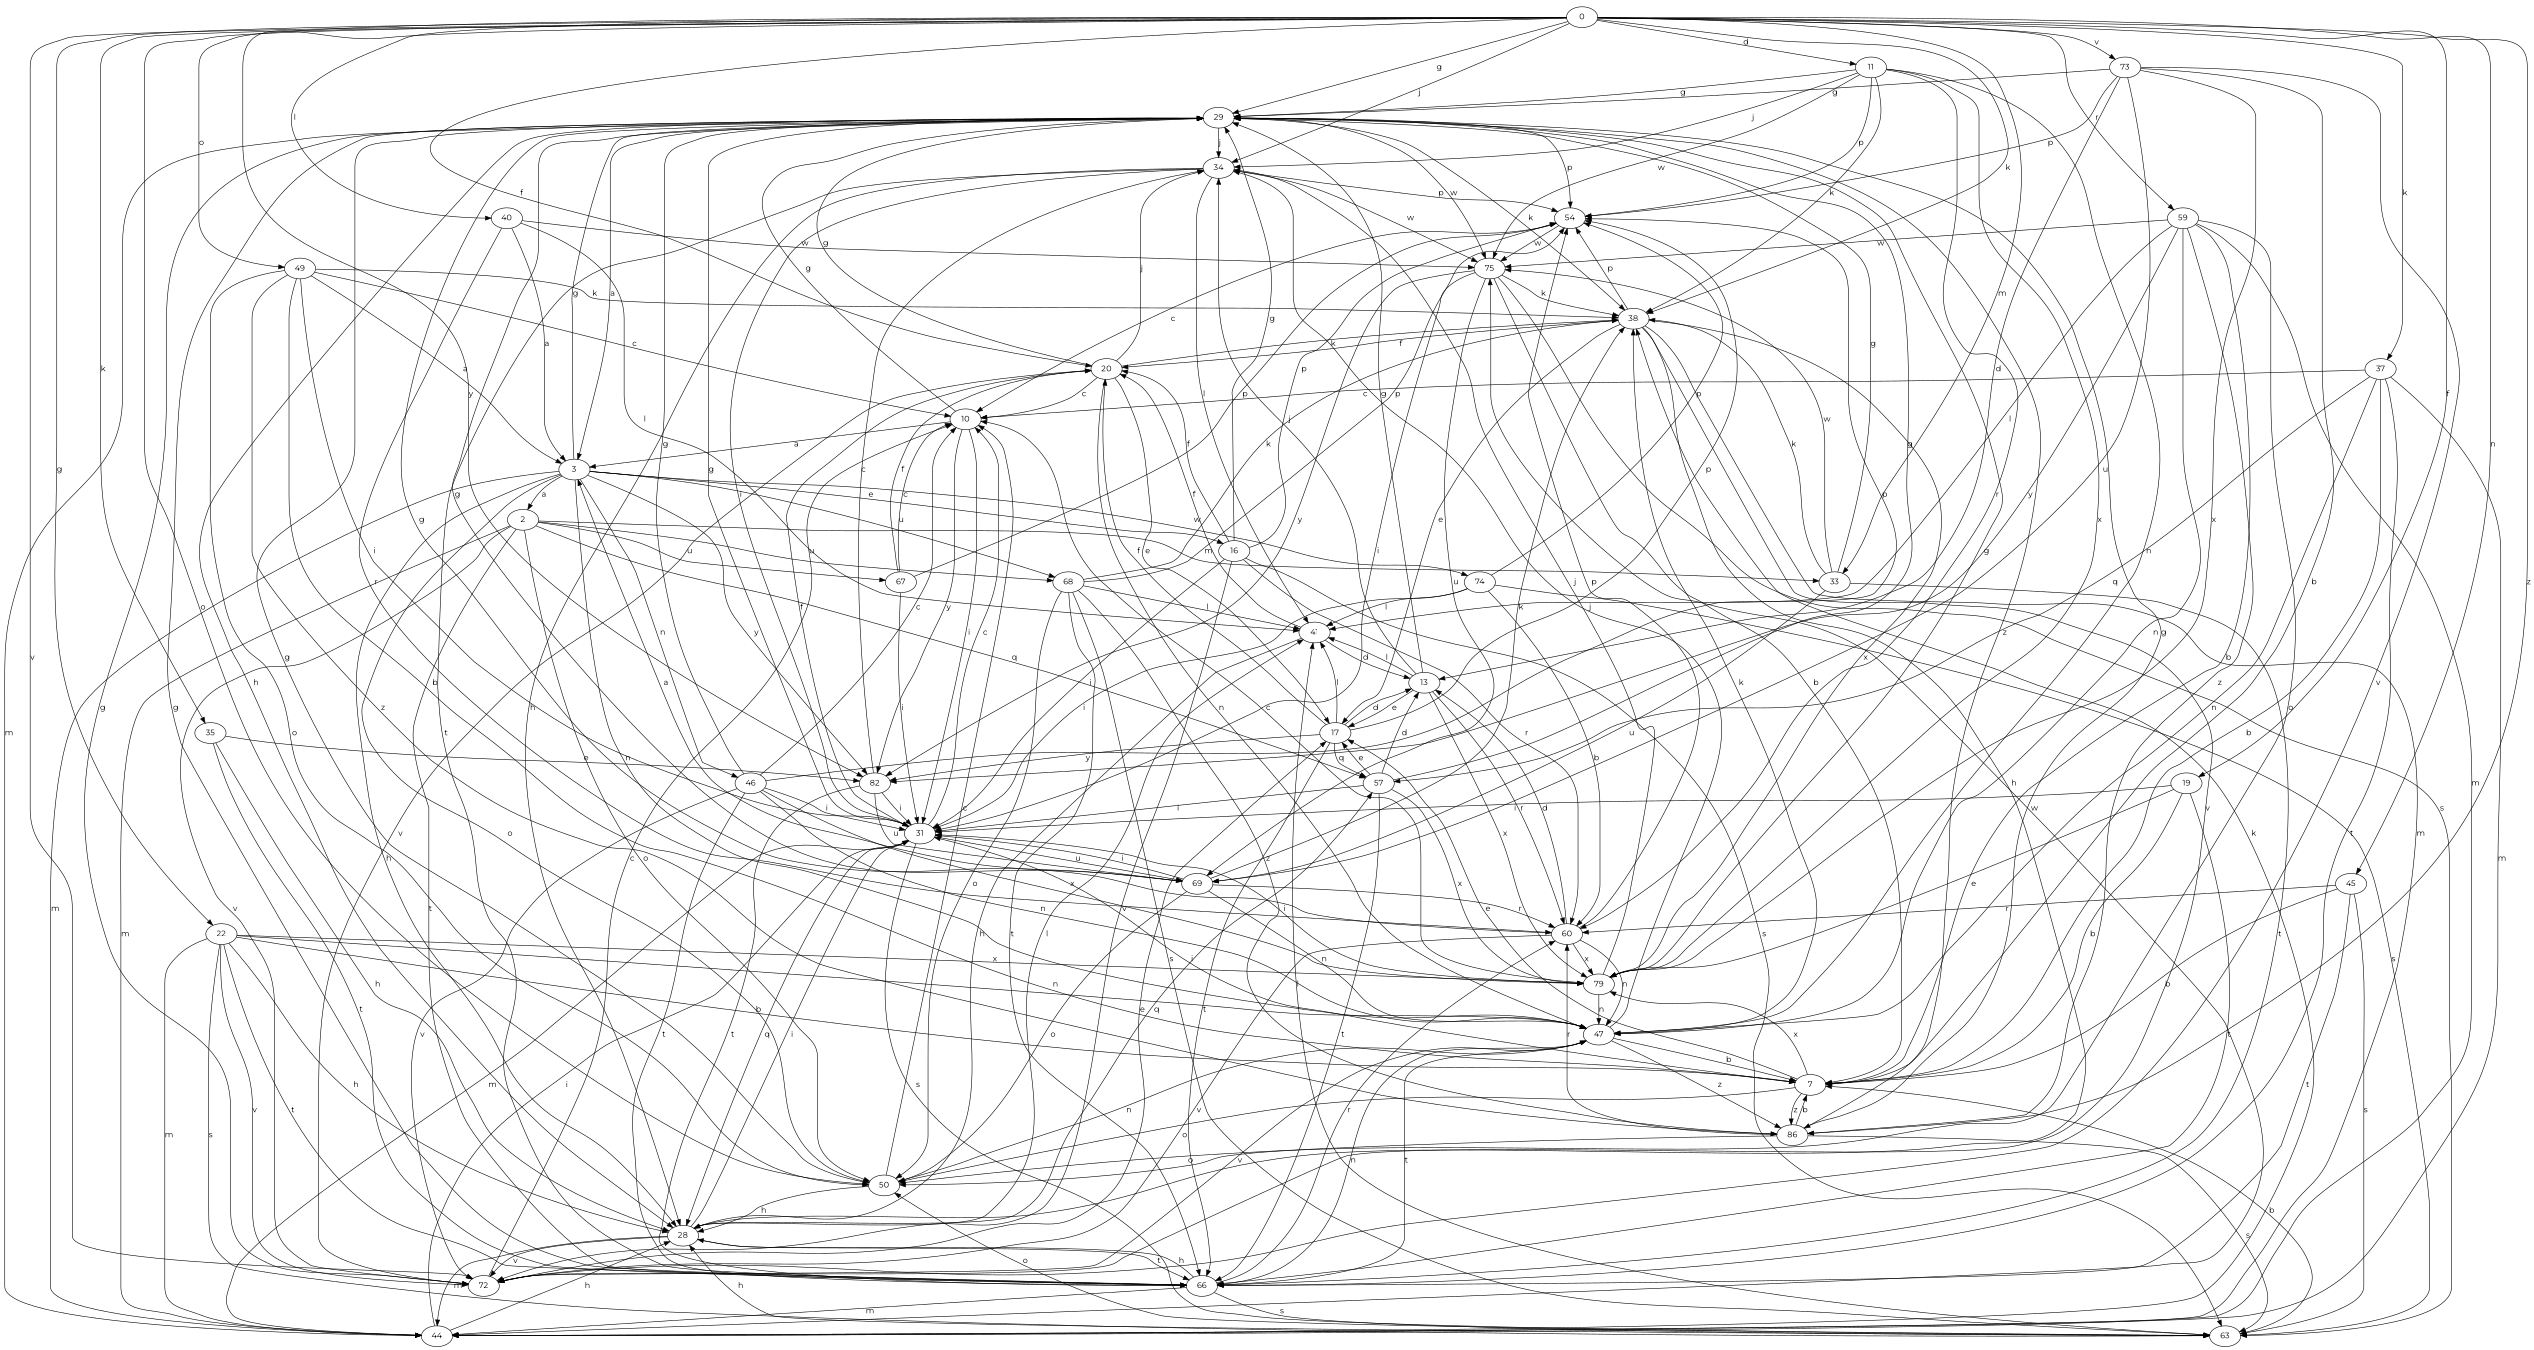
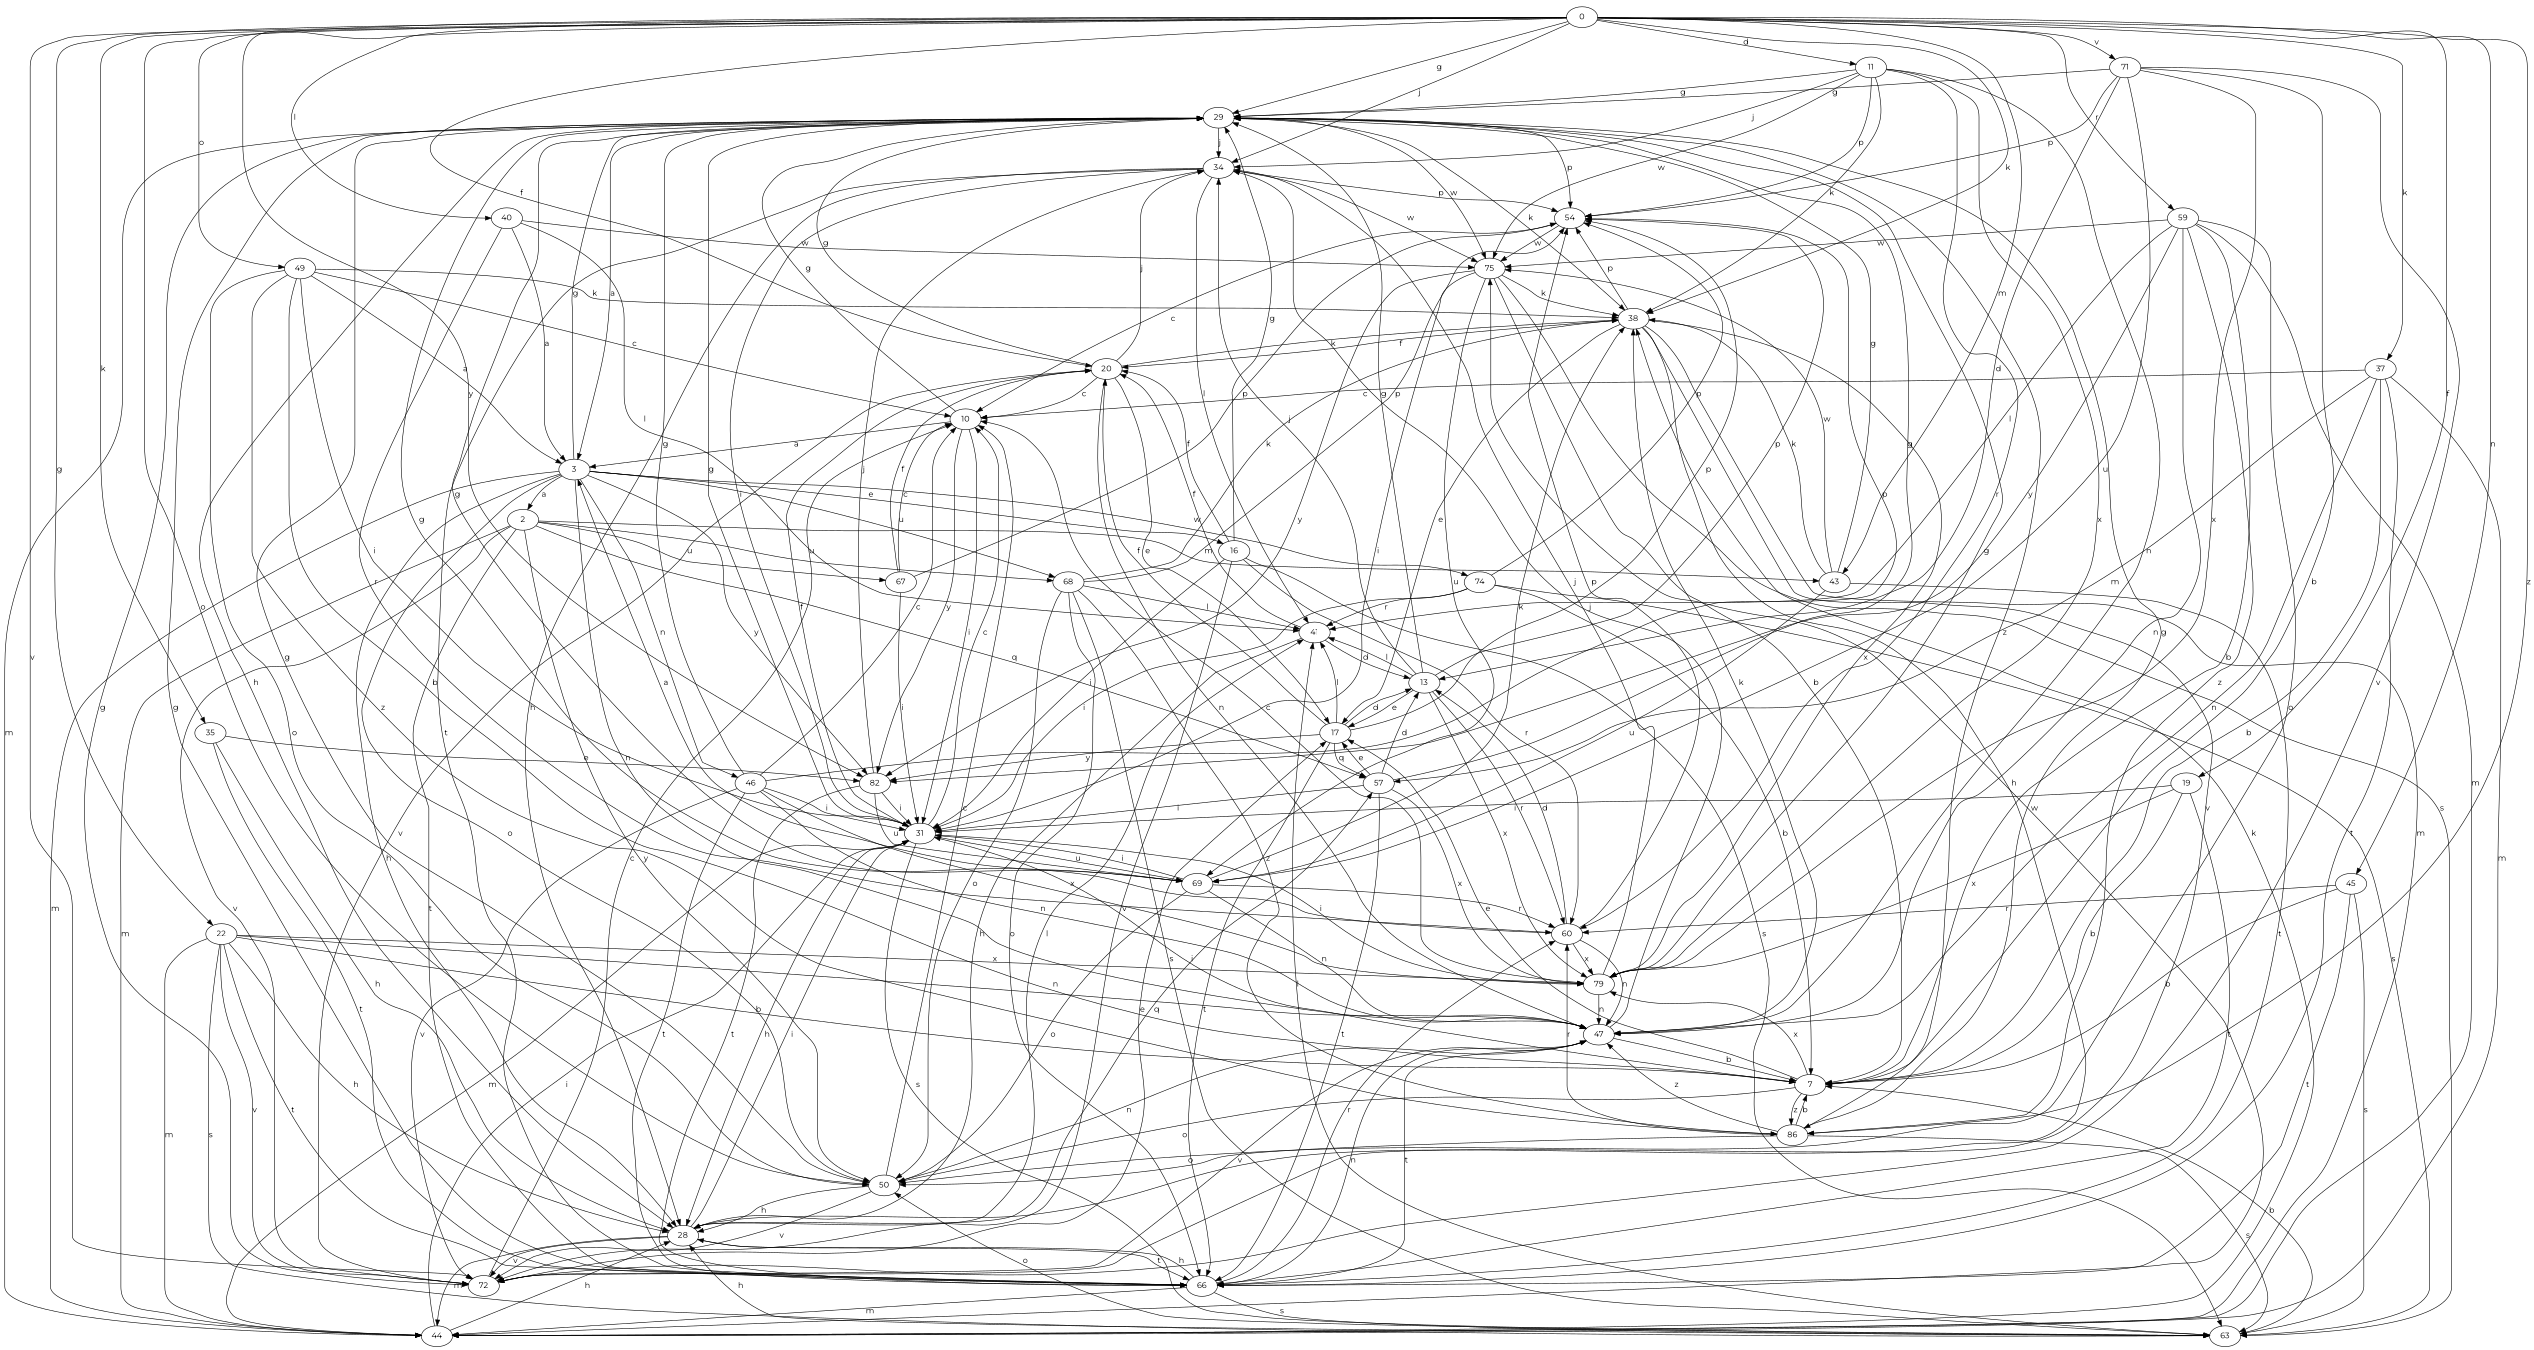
node "73": label "73" -> "71"
edge "16" -> "54": now "13" -> "54"
edge "82" -> "34": label "c" -> "j"
node "33": label "33" -> "43"
edge "37" -> "57": label "q" -> "m"
edge "74" -> "41": label "l" -> "r"
edge "74" -> "60": now "74" -> "7"
edge "2" -> "50": label "o" -> "y"
edge "19" -> "79": label "e" -> "x"
edge "79" -> "31": reversed
edge "68" -> "66": label "t" -> "o"
edge "31" -> "28": label "q" -> "h"
edge "47" -> "86": reversed
edge "60" -> "72": now "50" -> "72"
